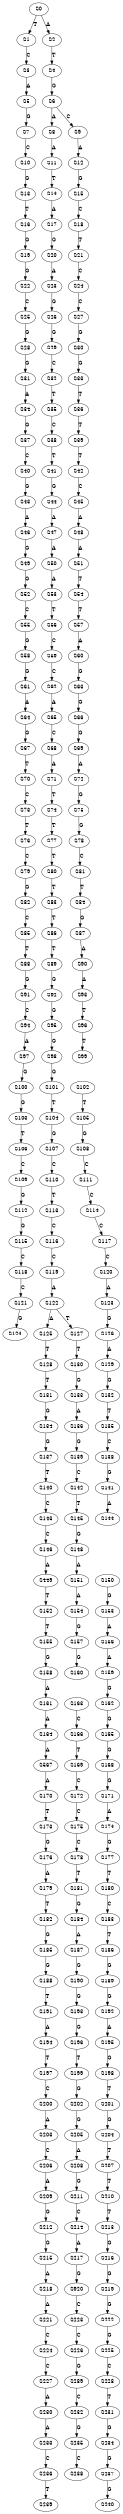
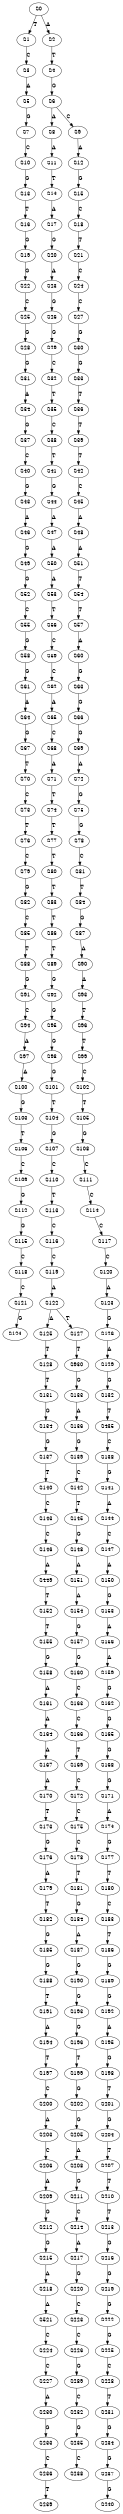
edge "S99" -> "S102": added, label "C"
edge "S97" -> "S100": label "G" -> "A"
node "S130": label "S130" -> "S930"
node "S135": label "S135" -> "S435"
node "S147": added
edge "S160" -> "S163": added, label "C"
node "S567": label "S567" -> "S167"
node "S920": label "S920" -> "S220"
node "S221": label "S221" -> "S521"
edge "S230" -> "S233": label "A" -> "G"
